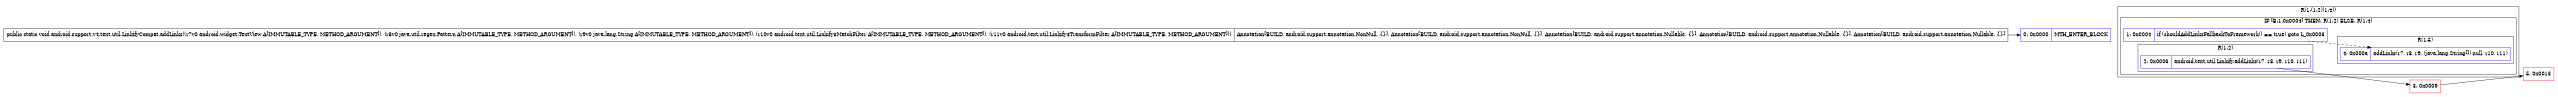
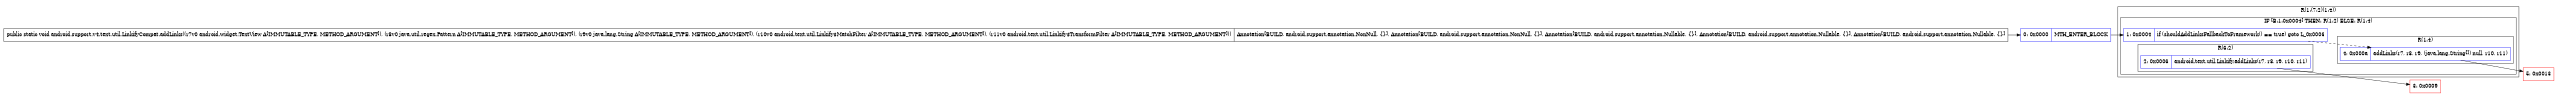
cluster "R(1:(1:2)(1:4))": label "R(1:(1:2)(1:4))" -> "R(1:(7:2)(1:4))"
edge "0: 0x0000" -> "1: 0x0004": added
cluster "R(1:5)": label "R(1:5)" -> "R(1:4)"
cluster "R(1:2)": label "R(1:2)" -> "R(6:2)"
edge "3: 0x0009" -> "5: 0x0013": now "4: 0x000a" -> "5: 0x0013"
